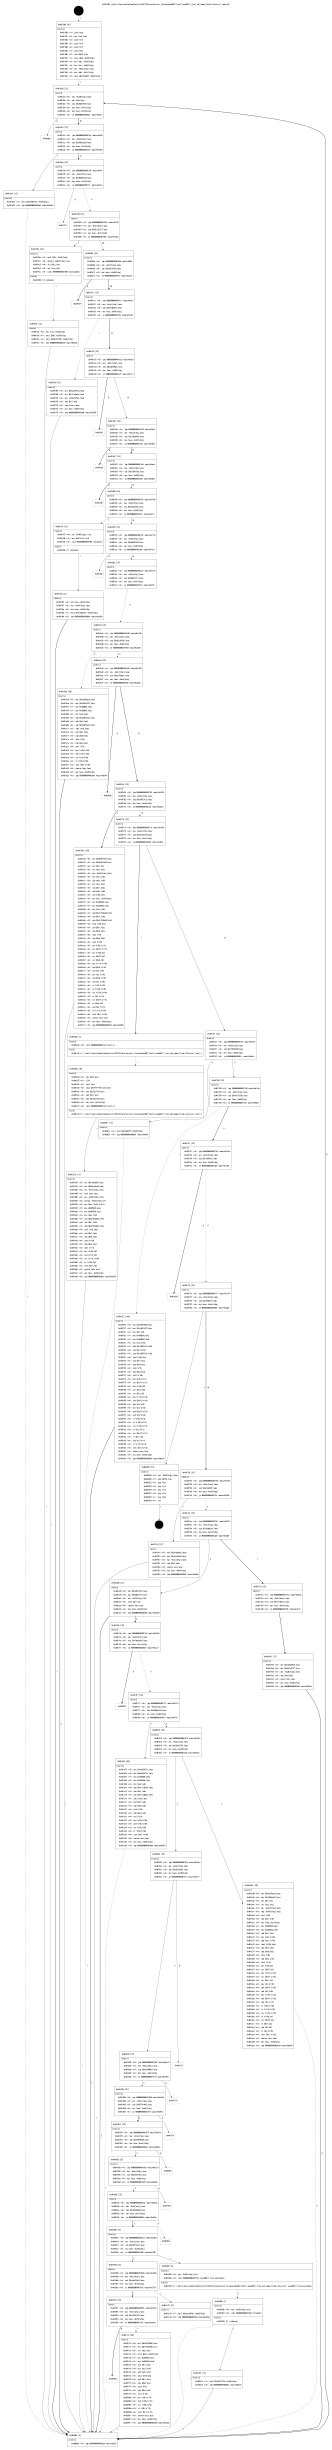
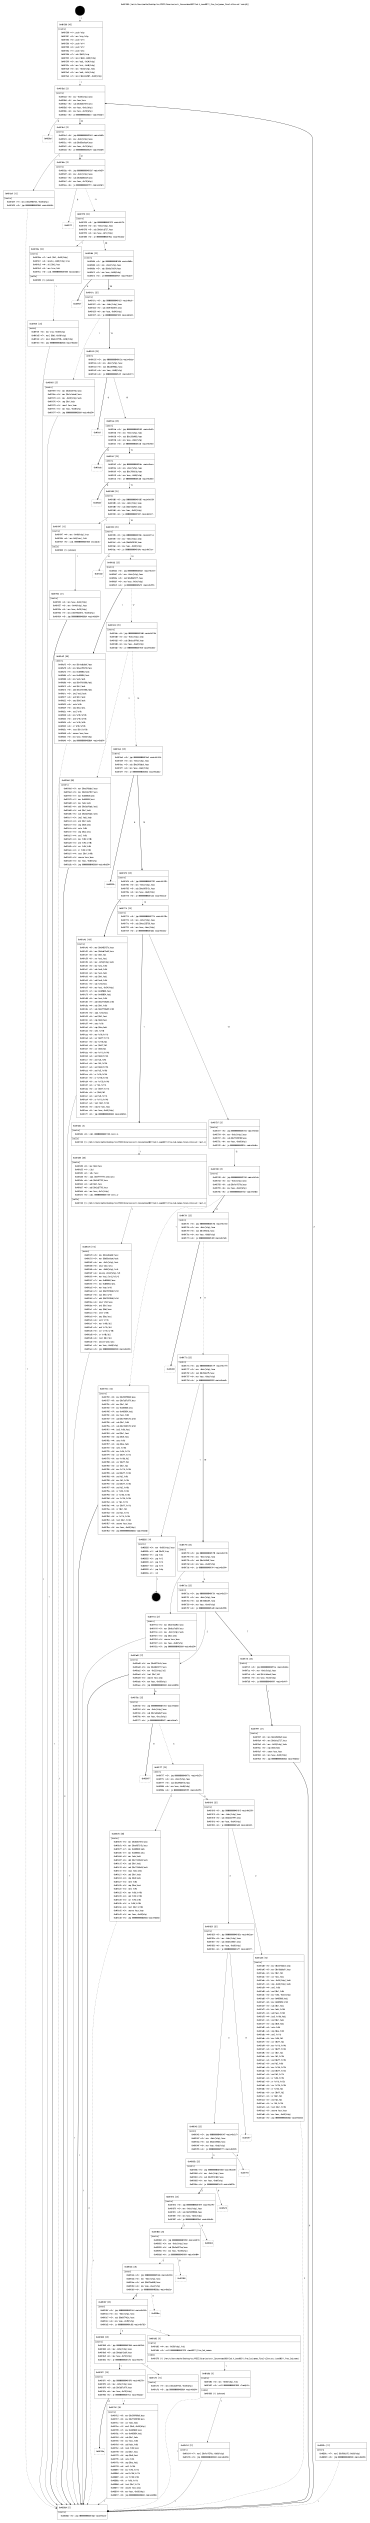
node "0x401af3 [88]": added
edge "0x40172f [25]" -> "0x40201c [12]": removed, label "1"
